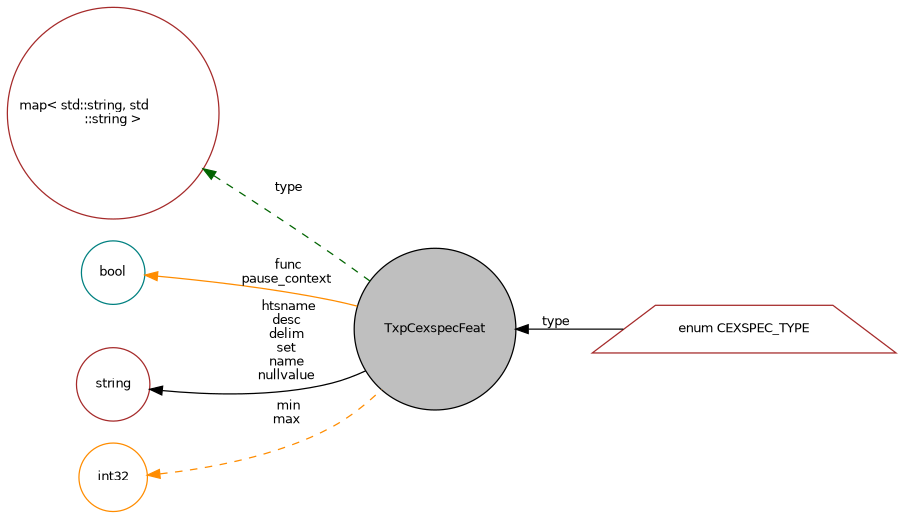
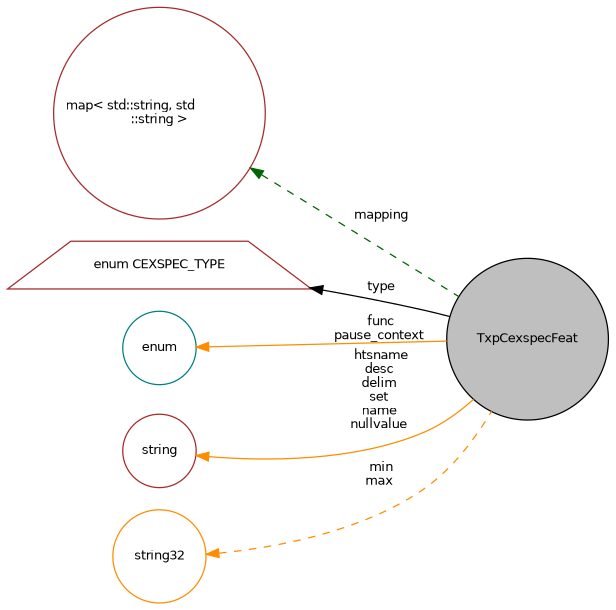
edge "TxpCexspecFeat" -> "map< std::string, std ::string >": label " type" -> " mapping"
node "bool": label "bool" -> "enum"
edge "enum CEXSPEC_TYPE" -> "TxpCexspecFeat": reversed
edge "TxpCexspecFeat" -> "string": color black -> darkorange
node "int32": label "int32" -> "string32"
